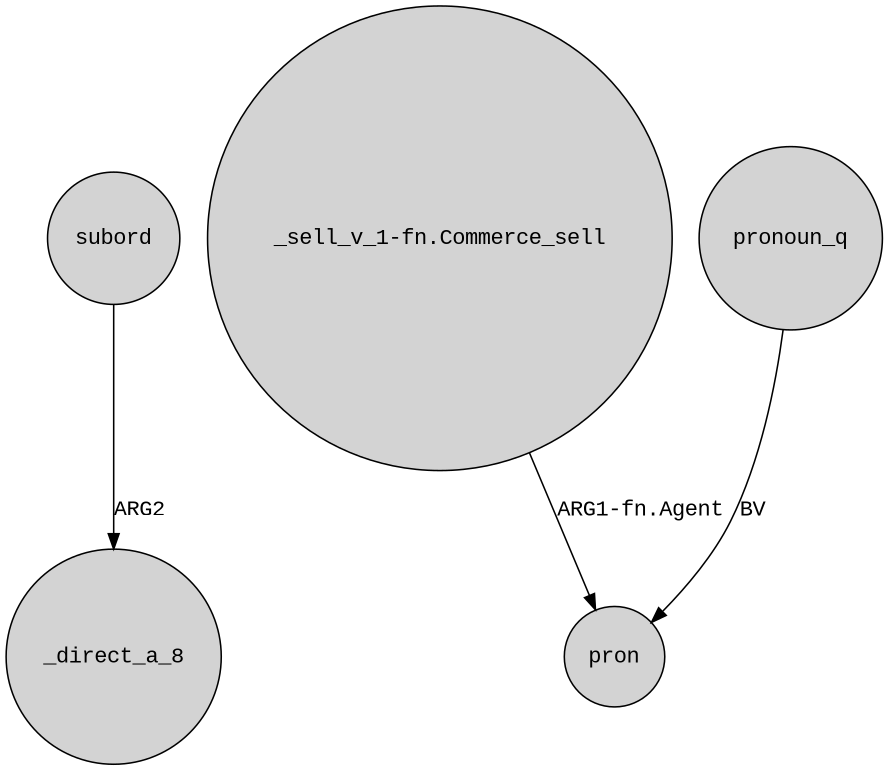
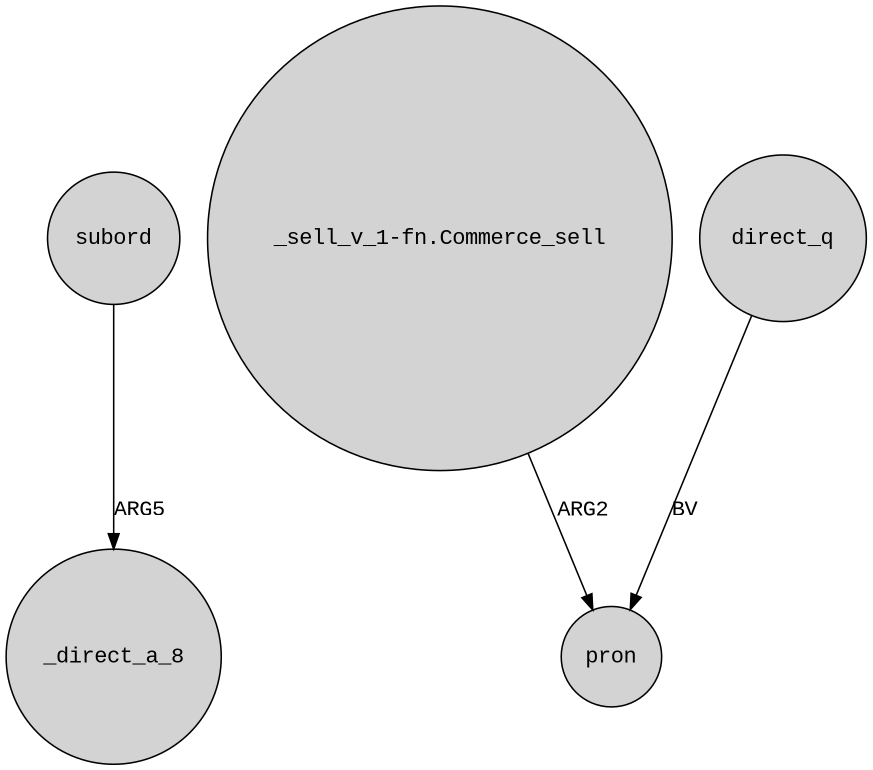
node "pronoun_q": label "pronoun_q" -> "direct_q"
edge "subord" -> "_direct_a_8": label "ARG2" -> "ARG5"
edge "_sell_v_1-fn.Commerce_sell" -> "pron": label "ARG1-fn.Agent" -> "ARG2"
